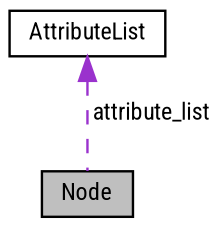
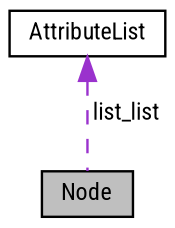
edge "Node" -> "AttributeList": label " attribute_list" -> " list_list"
